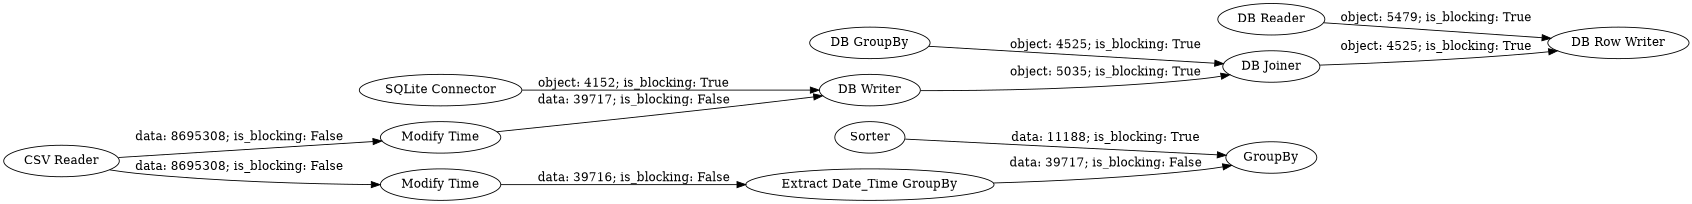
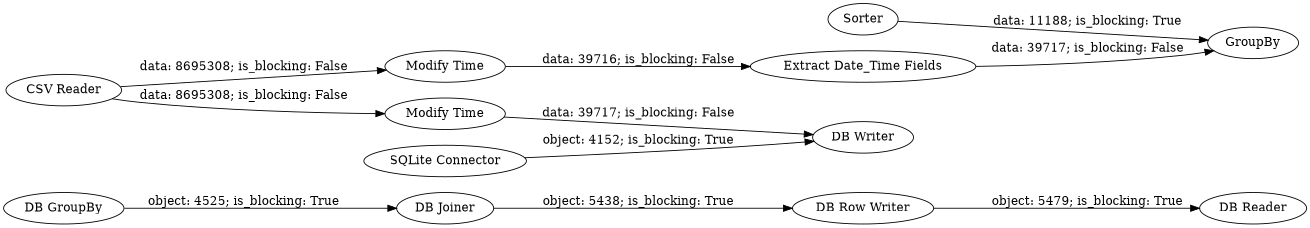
edge "DB Reader" -> "DB Row Writer": reversed
edge "DB Joiner" -> "DB Row Writer": label "object: 4525; is_blocking: True" -> "object: 5438; is_blocking: True"
edge "DB Writer" -> "DB Joiner": removed, label "object: 5035; is_blocking: True"
node "Extract Date_Time GroupBy": label "Extract Date_Time GroupBy" -> "Extract Date_Time Fields"
